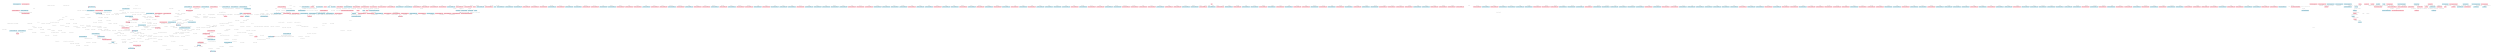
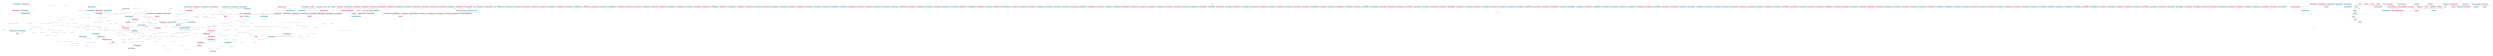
node "-314f7fd4:16cb060a858:-7f5e": added
node "-314f7fd4:16cb060a858:-7f9c": removed
